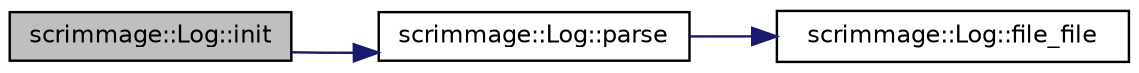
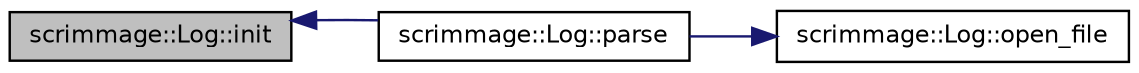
node "scrimmage::Log::file_file": label "scrimmage::Log::file_file" -> "scrimmage::Log::open_file"
edge "scrimmage::Log::init" -> "scrimmage::Log::parse": reversed
